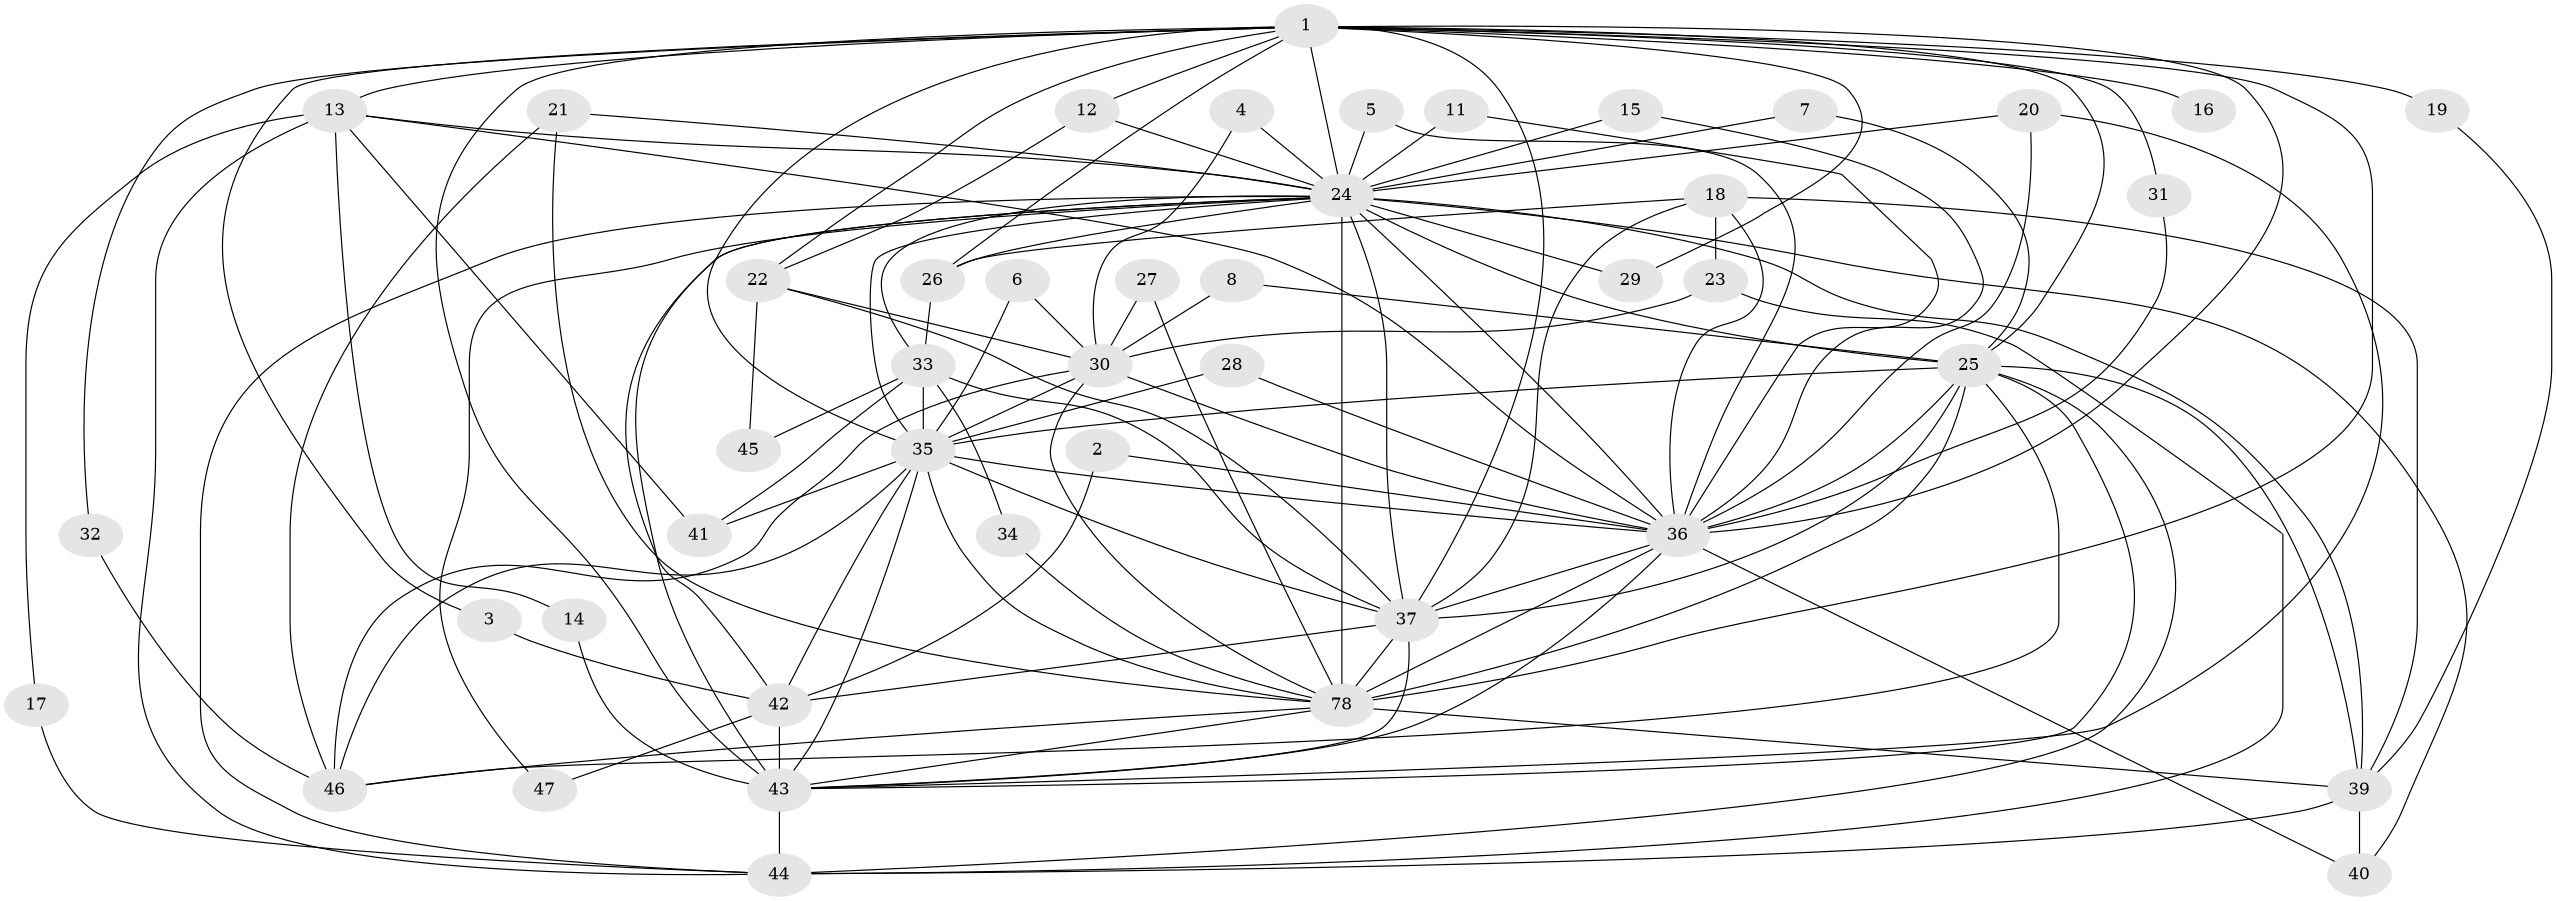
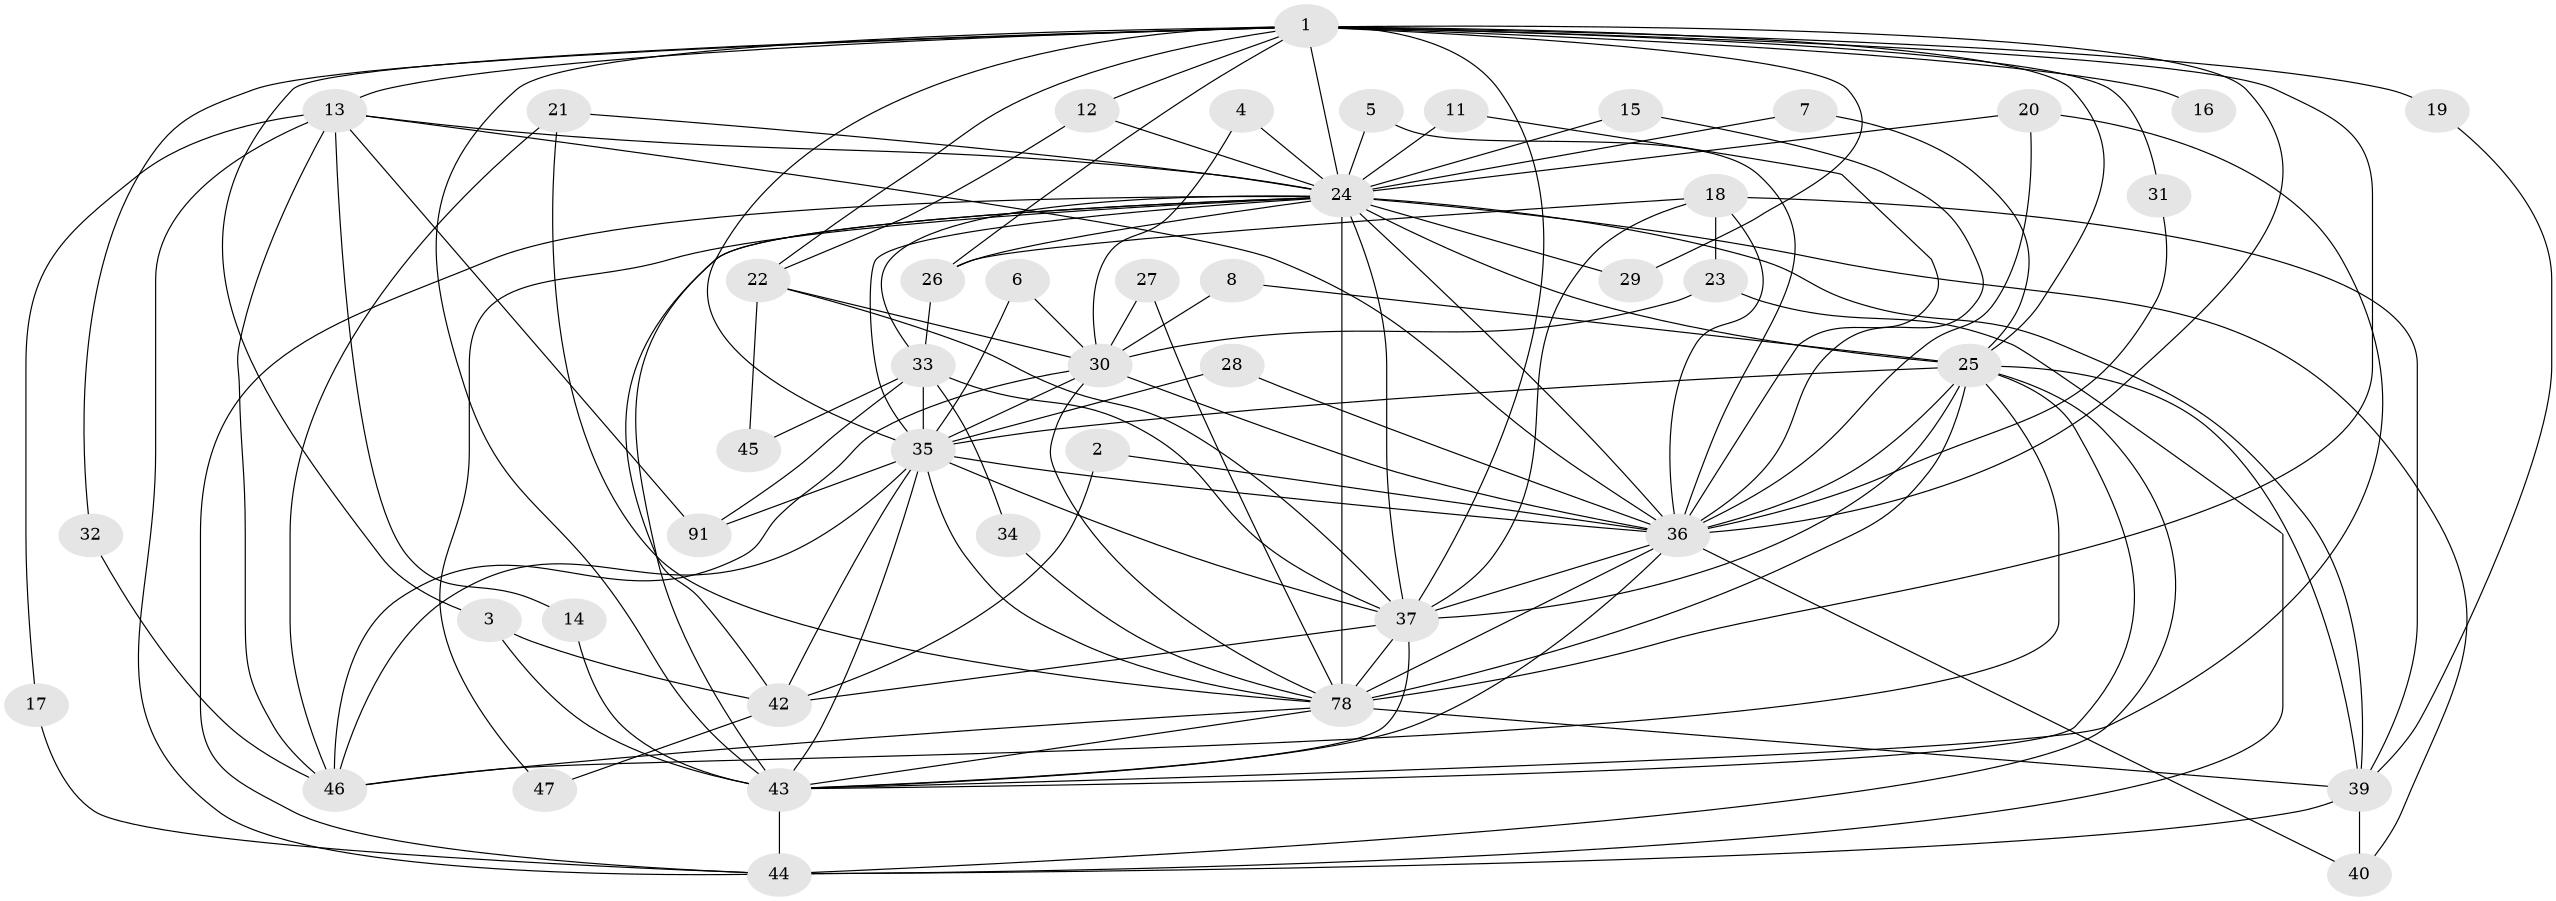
edge "13" -- "46": added
node "41": label "41" -> "91"
edge "42" -- "43": now "3" -- "43"
